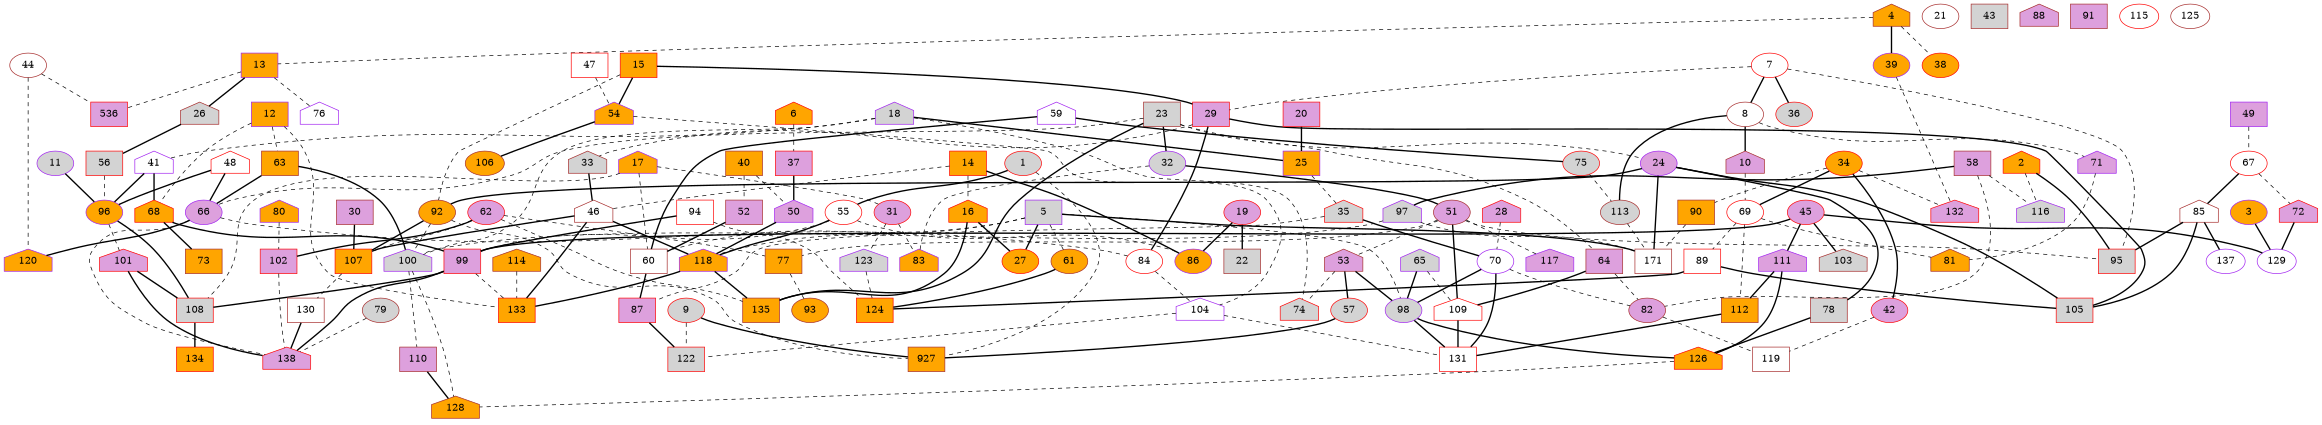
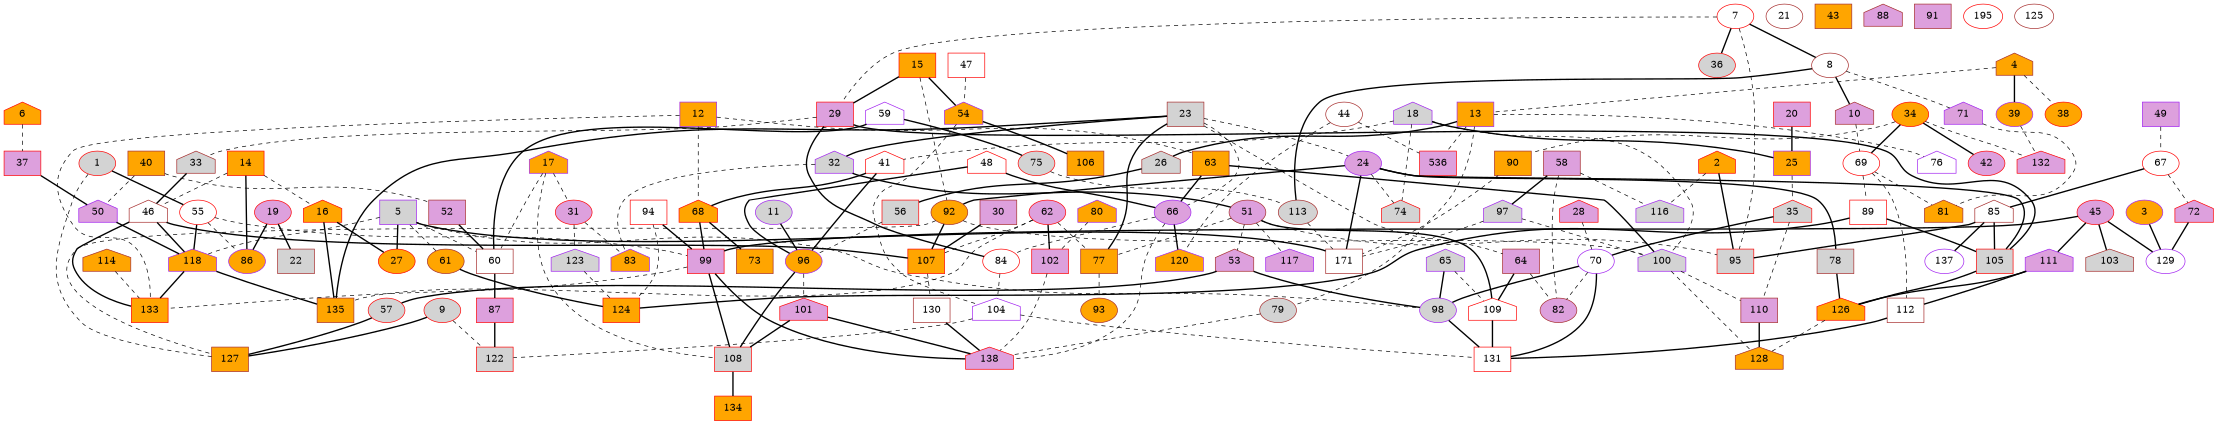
node "43": fillcolor lightgrey -> orange
node "115": label "115" -> "195"
node "41": color purple -> red
node "106": shape ellipse -> box
node "32": shape ellipse -> house
edge "23" -- "77": added
edge "35" -- "87": now "35" -- "110"
edge "13" -- "79": added
edge "53" -- "74": now "24" -- "74"
node "112": fillcolor orange -> white
edge "98" -- "126": now "105" -- "126"
node "927": label "927" -> "127"
node "119": removed
